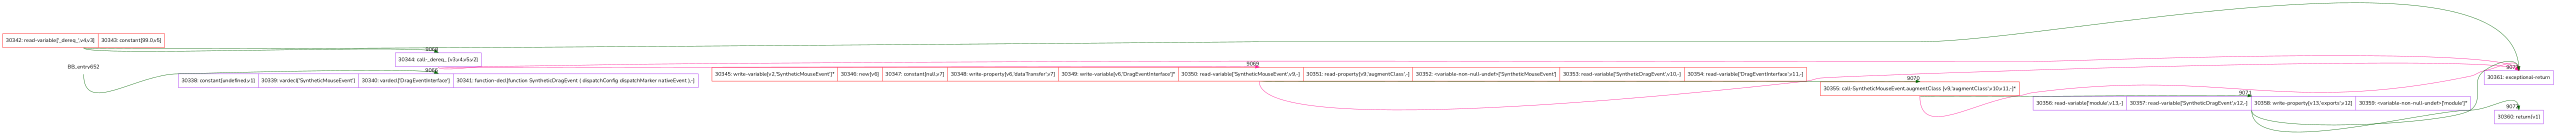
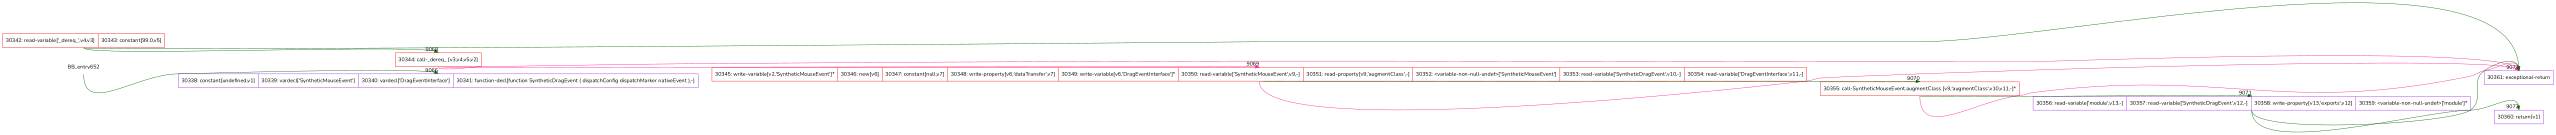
node "30344: call-_dereq_ [v3,v4,v5,v2]": color purple -> red
